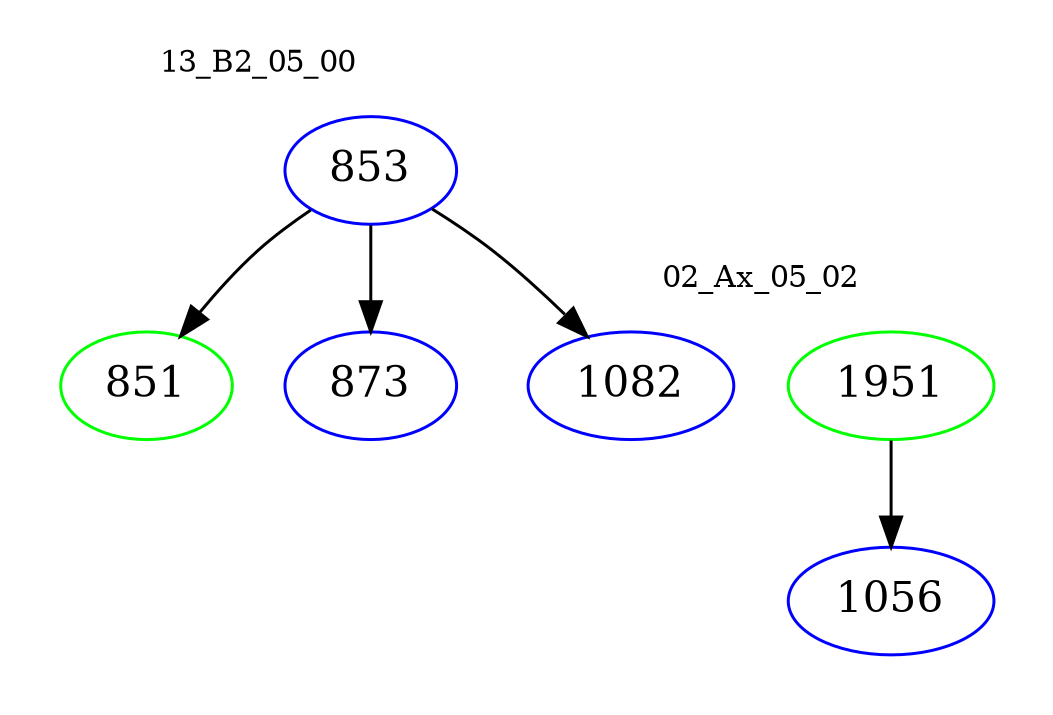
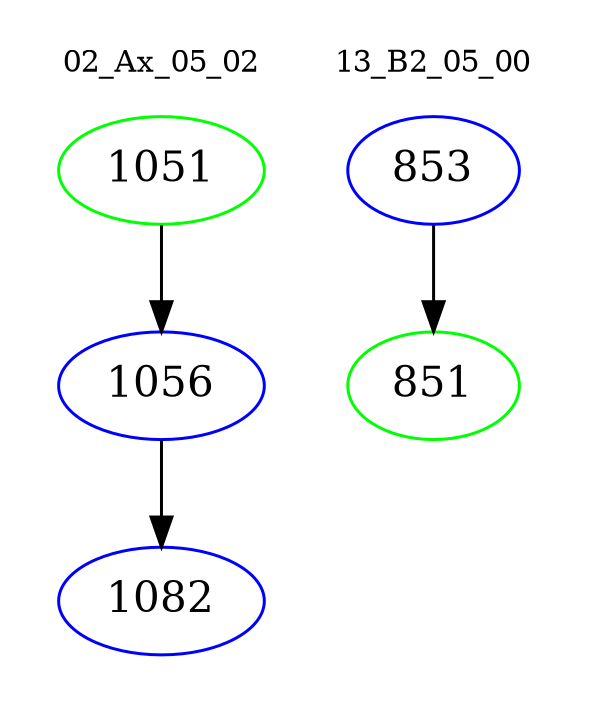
edge "853" -> "1082": now "1056" -> "1082"
node "873": removed
node "1951": label "1951" -> "1051"
